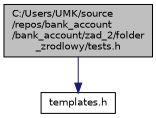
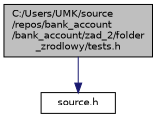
node "templates.h": label "templates.h" -> "source.h"
